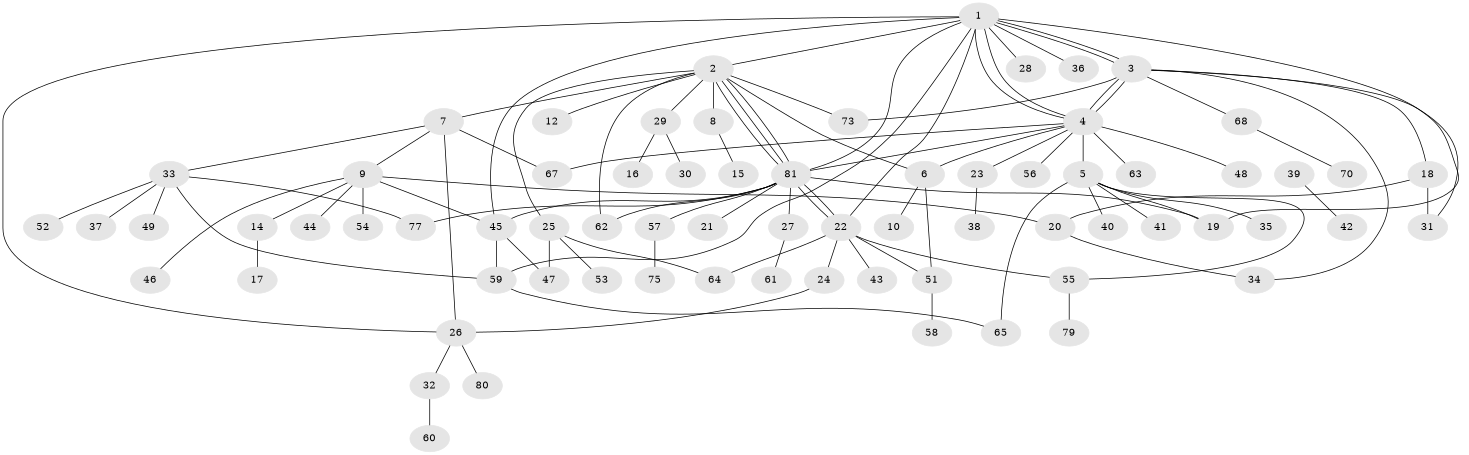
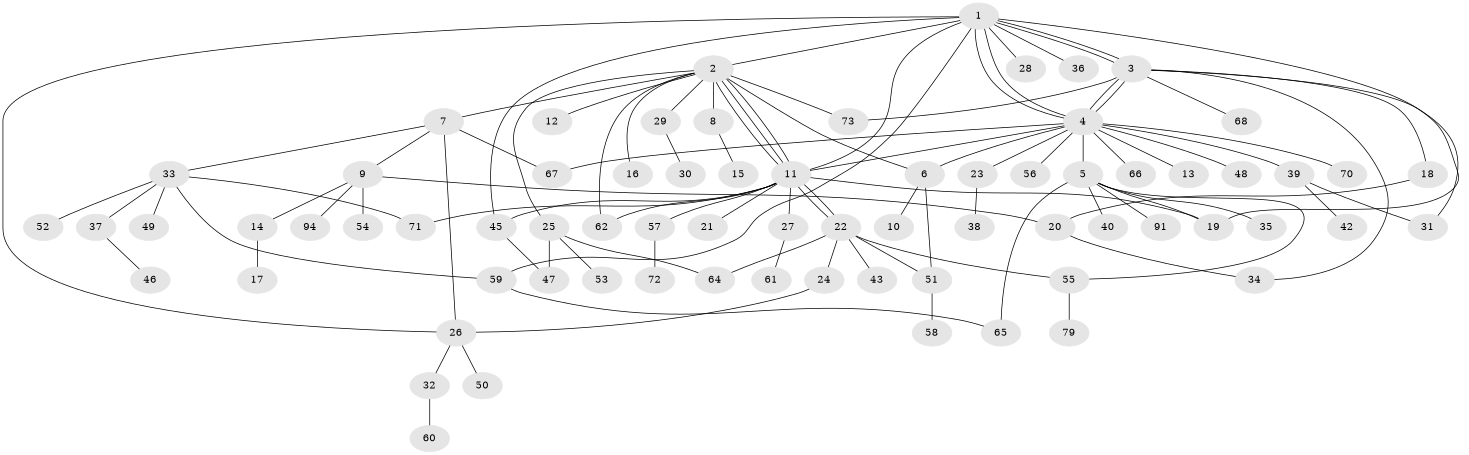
edge "1" -- "22": removed
edge "4" -- "39": added
edge "29" -- "16": now "2" -- "16"
edge "68" -- "70": now "4" -- "70"
node "81": label "81" -> "11"
node "63": label "63" -> "66"
node "13": added
edge "18" -- "31": now "39" -- "31"
edge "9" -- "45": removed
edge "9" -- "46": now "37" -- "46"
node "44": label "44" -> "94"
node "77": label "77" -> "71"
node "41": label "41" -> "91"
edge "45" -- "59": removed
node "75": label "75" -> "72"
node "80": label "80" -> "50"
